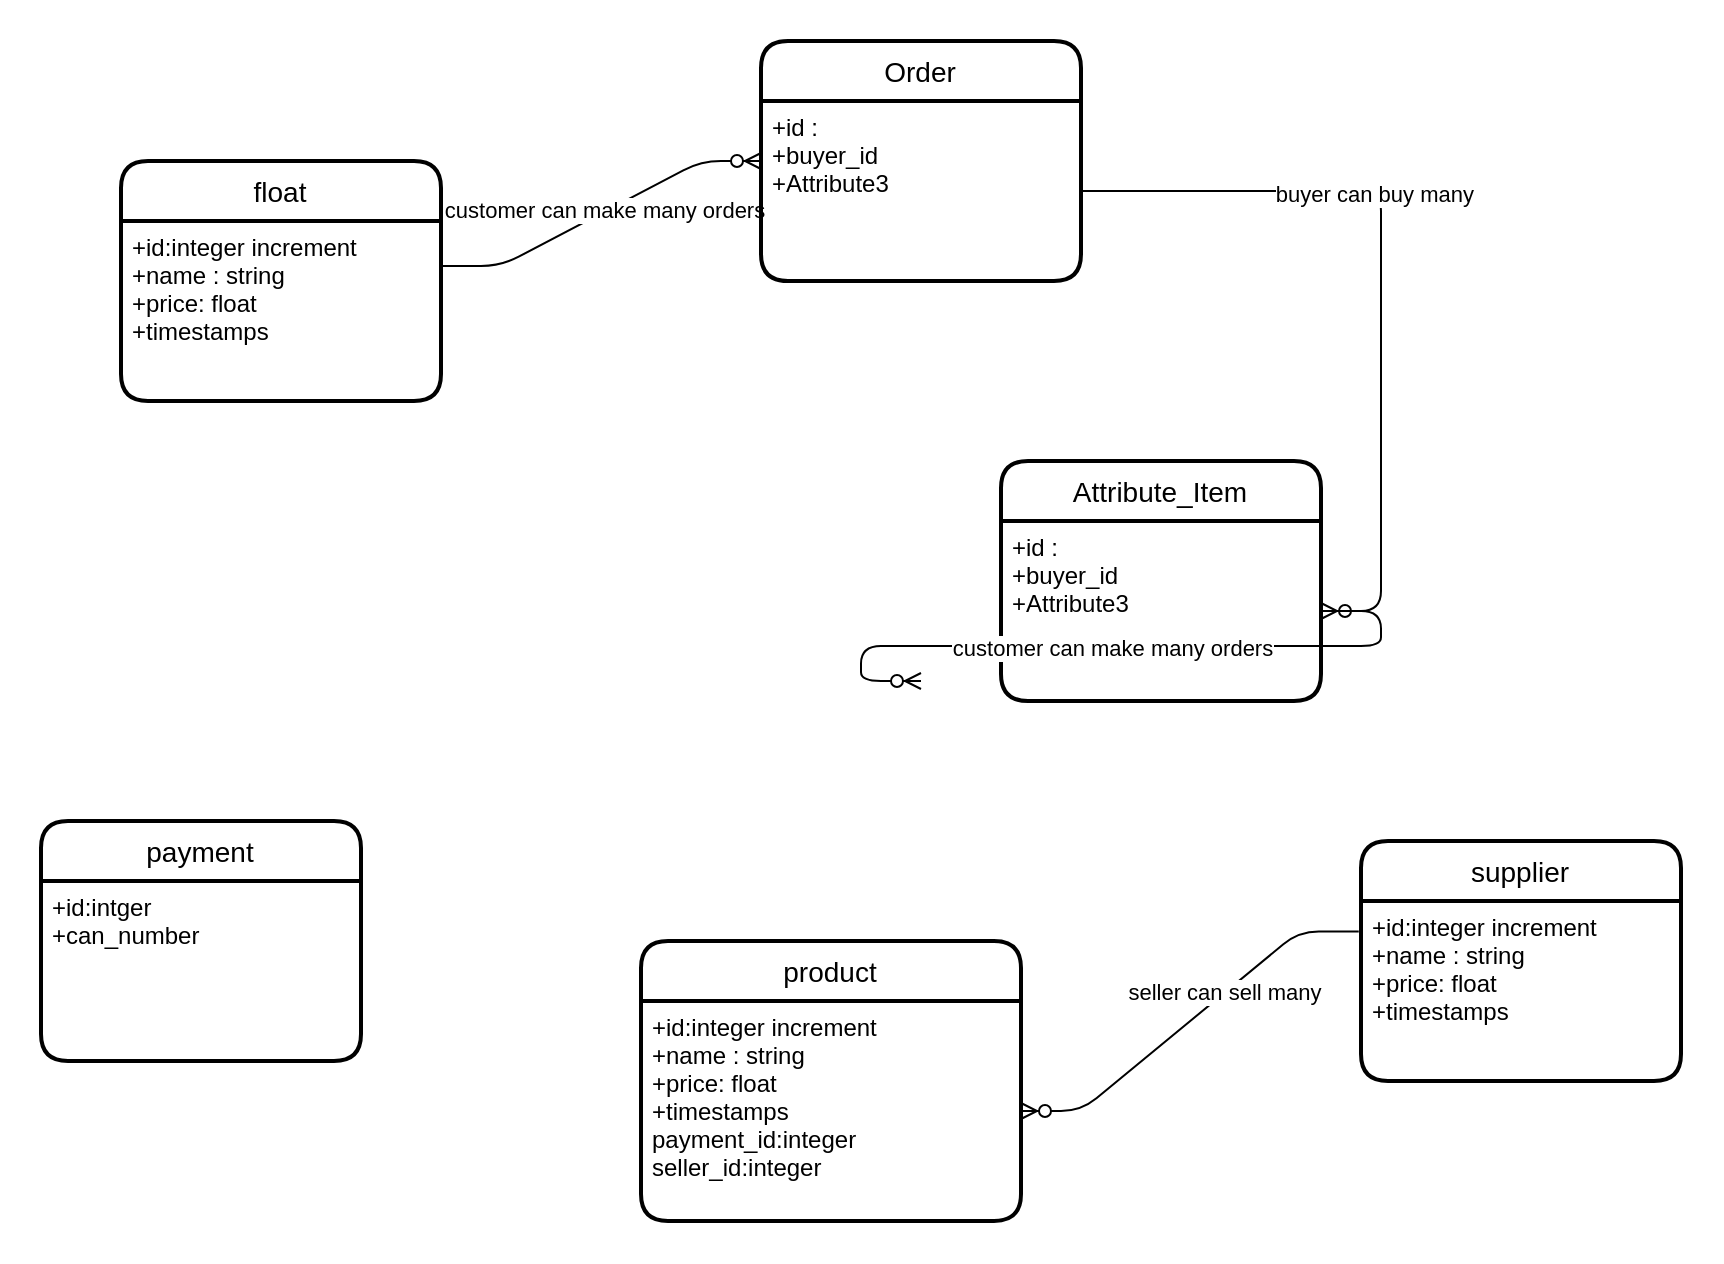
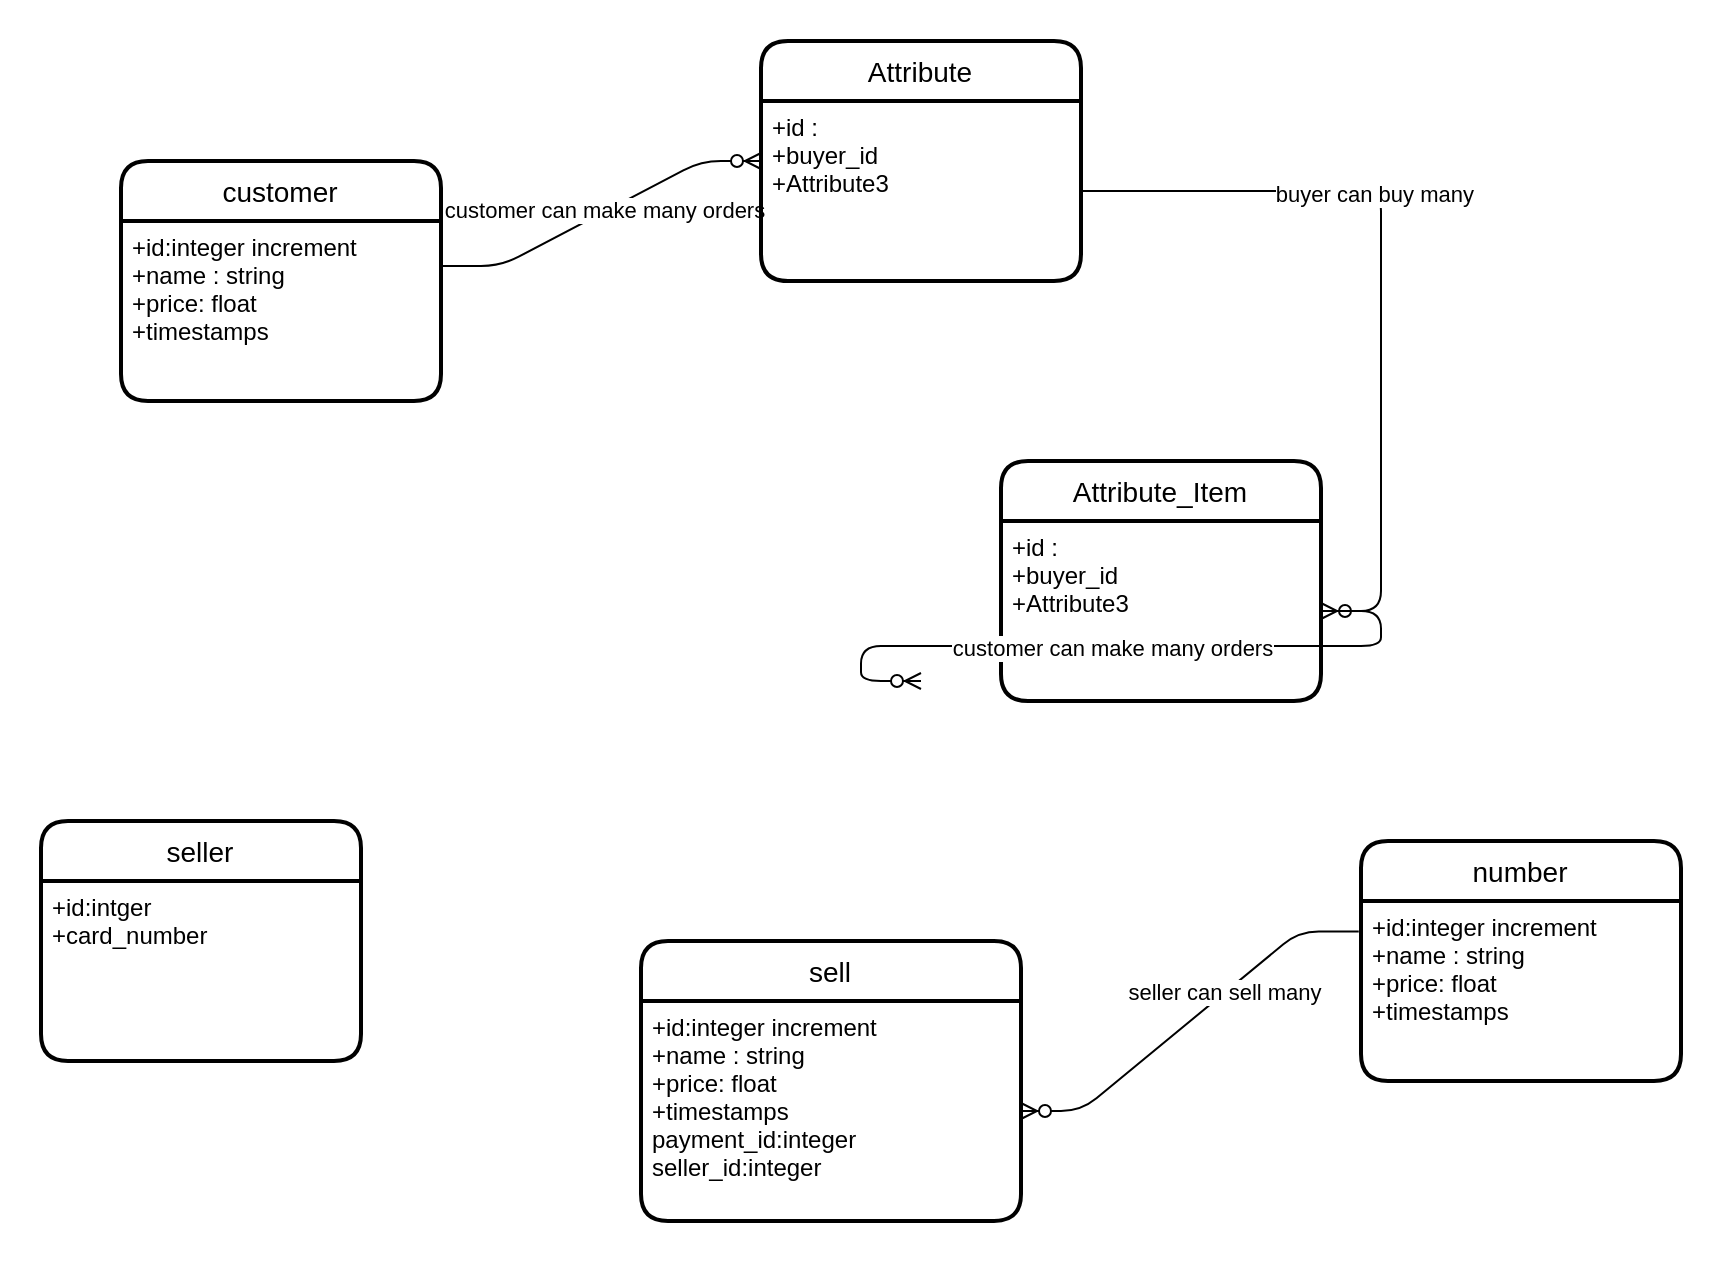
node "Order": label "Order" -> "Attribute"
node "float": label "float" -> "customer"
node "payment": label "payment" -> "seller"
node "supplier": label "supplier" -> "number"
node "+id:intger +can_number": label "+id:intger +can_number" -> "+id:intger +card_number"
node "product": label "product" -> "sell"
